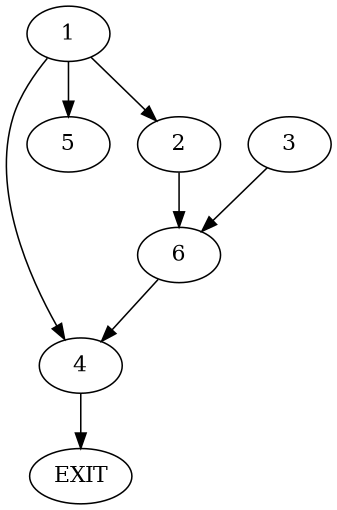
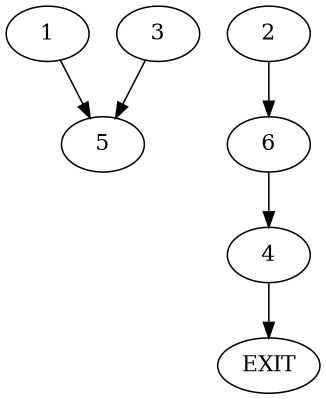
edge "1" -> "2": removed
edge "1" -> "4": removed
edge "3" -> "6": now "3" -> "5"
